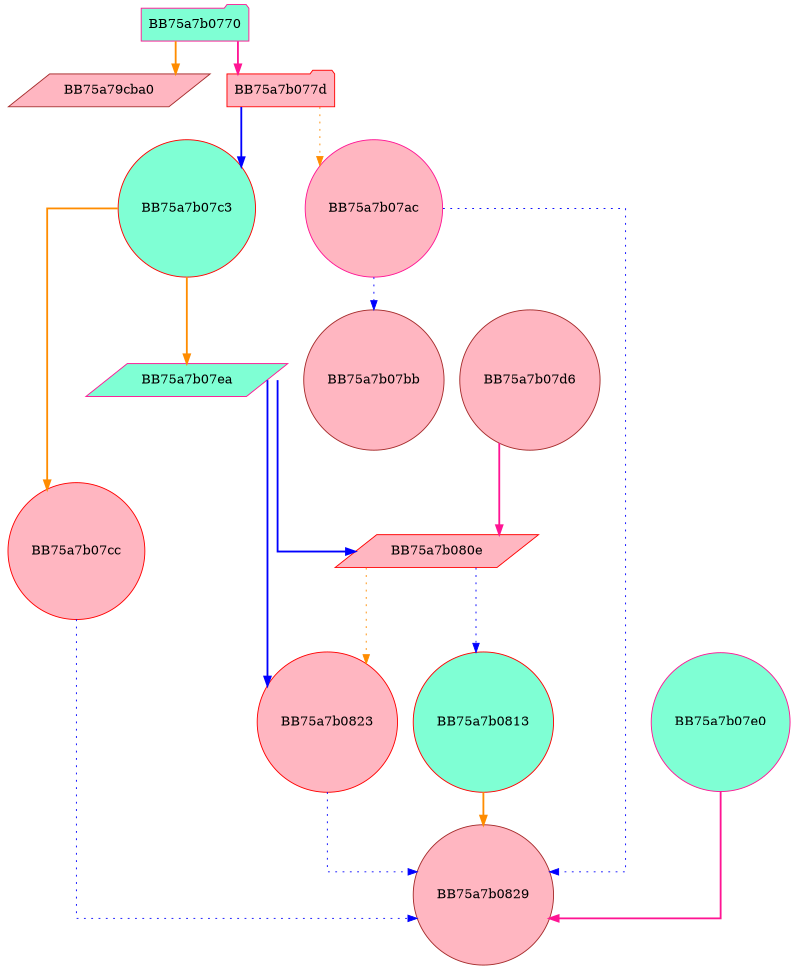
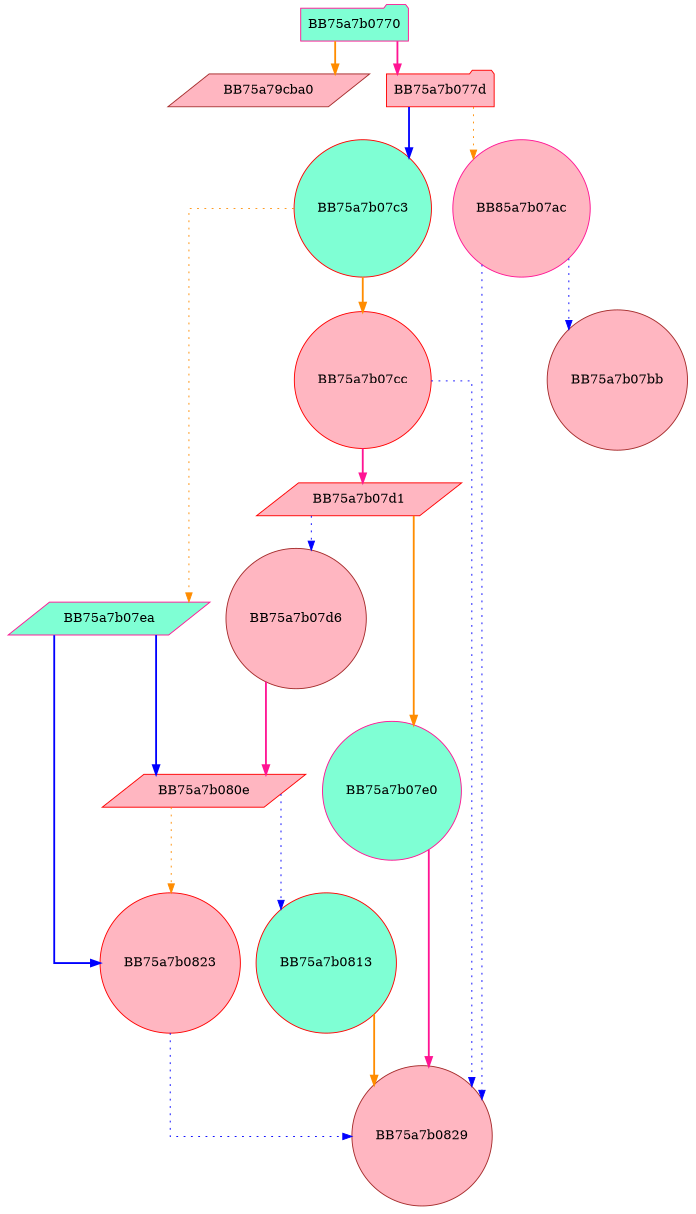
node "BB75a7b07ac": label "BB75a7b07ac" -> "BB85a7b07ac"
edge "BB75a7b07c3" -> "BB75a7b07ea": style bold -> dotted
node "BB75a7b07d1": added
